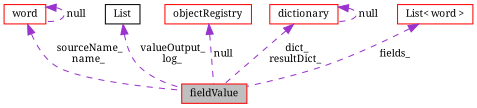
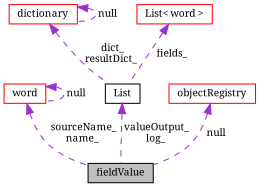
edge "fieldValue" -> "dictionary": now "List" -> "dictionary"
edge "fieldValue" -> "List< word >": now "List" -> "List< word >"
node "fieldValue": color red -> black
